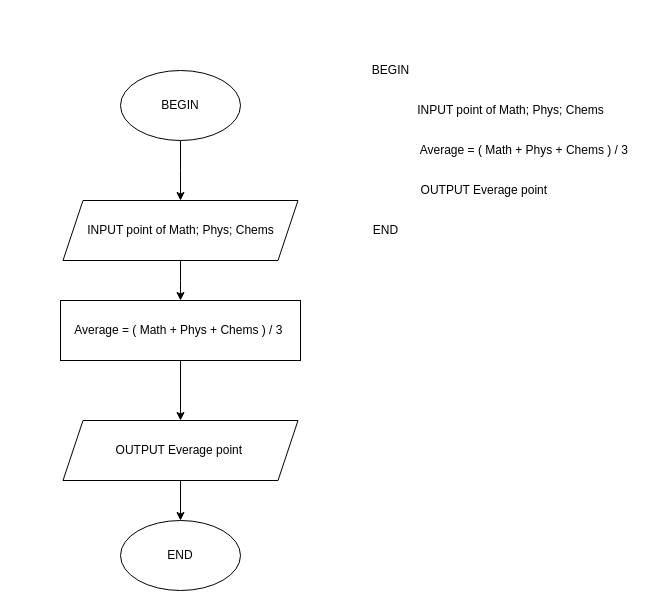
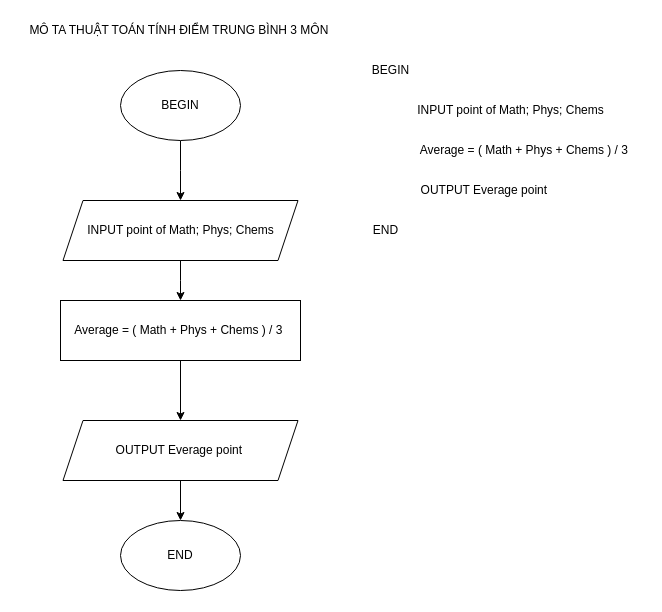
node "MÔ TA THUẬT TOÁN TÍNH ĐIỂM TRUNG BÌNH 3 MÔN": added
